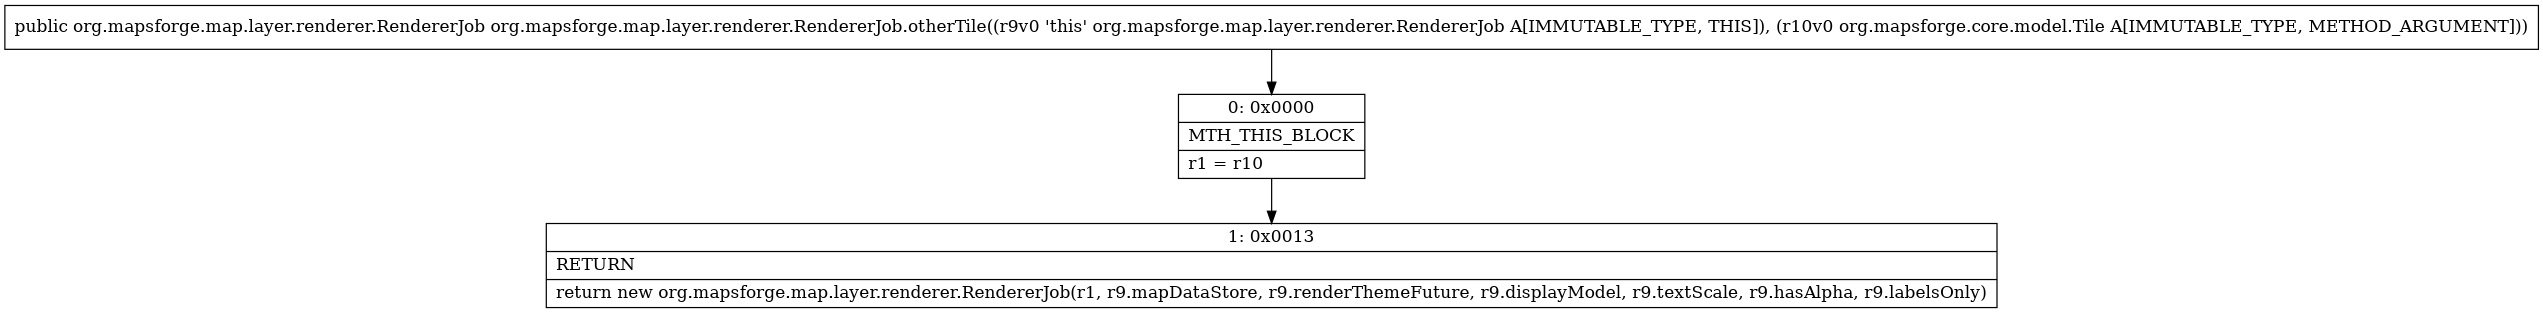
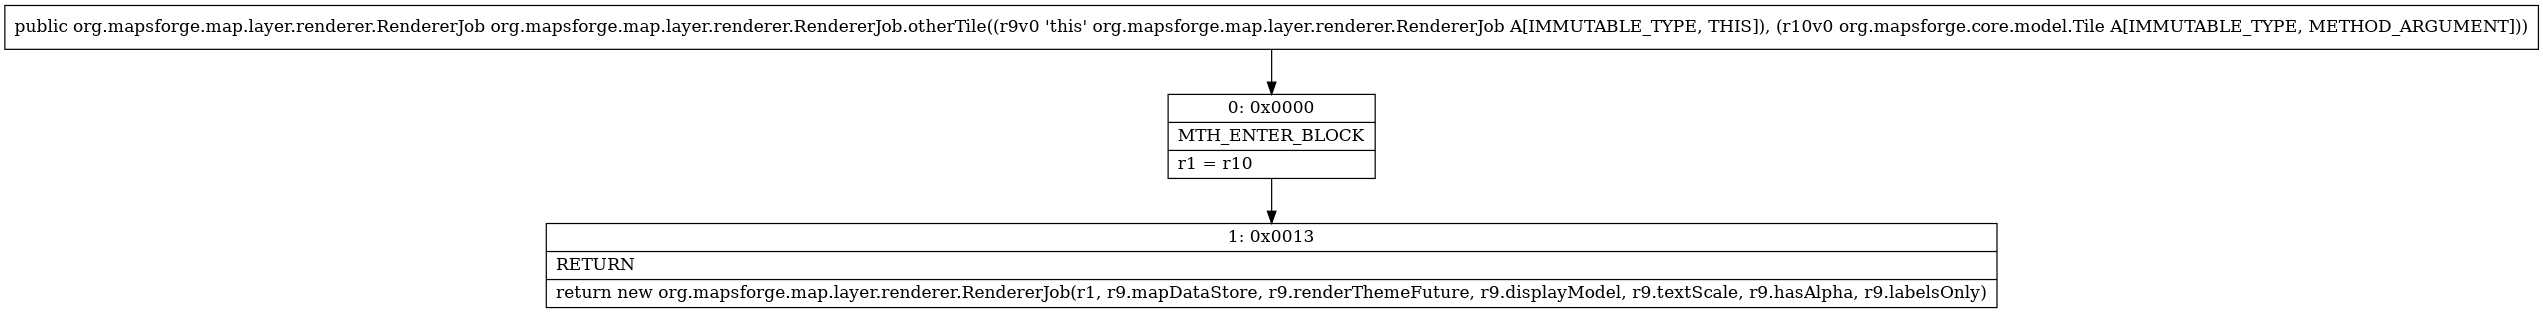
node "0: 0x0000": text "MTH_THIS_BLOCK" -> "MTH_ENTER_BLOCK"
